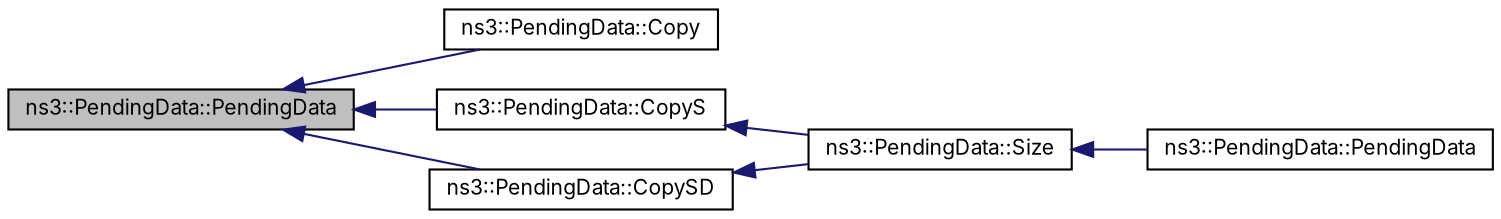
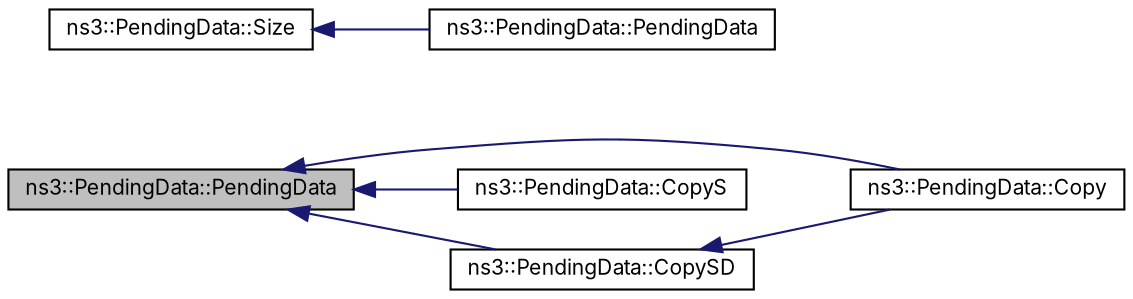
edge "ns3::PendingData::Size" -> "ns3::PendingData::CopyS": removed
edge "ns3::PendingData::Size" -> "ns3::PendingData::CopySD": now "ns3::PendingData::Copy" -> "ns3::PendingData::CopySD"
